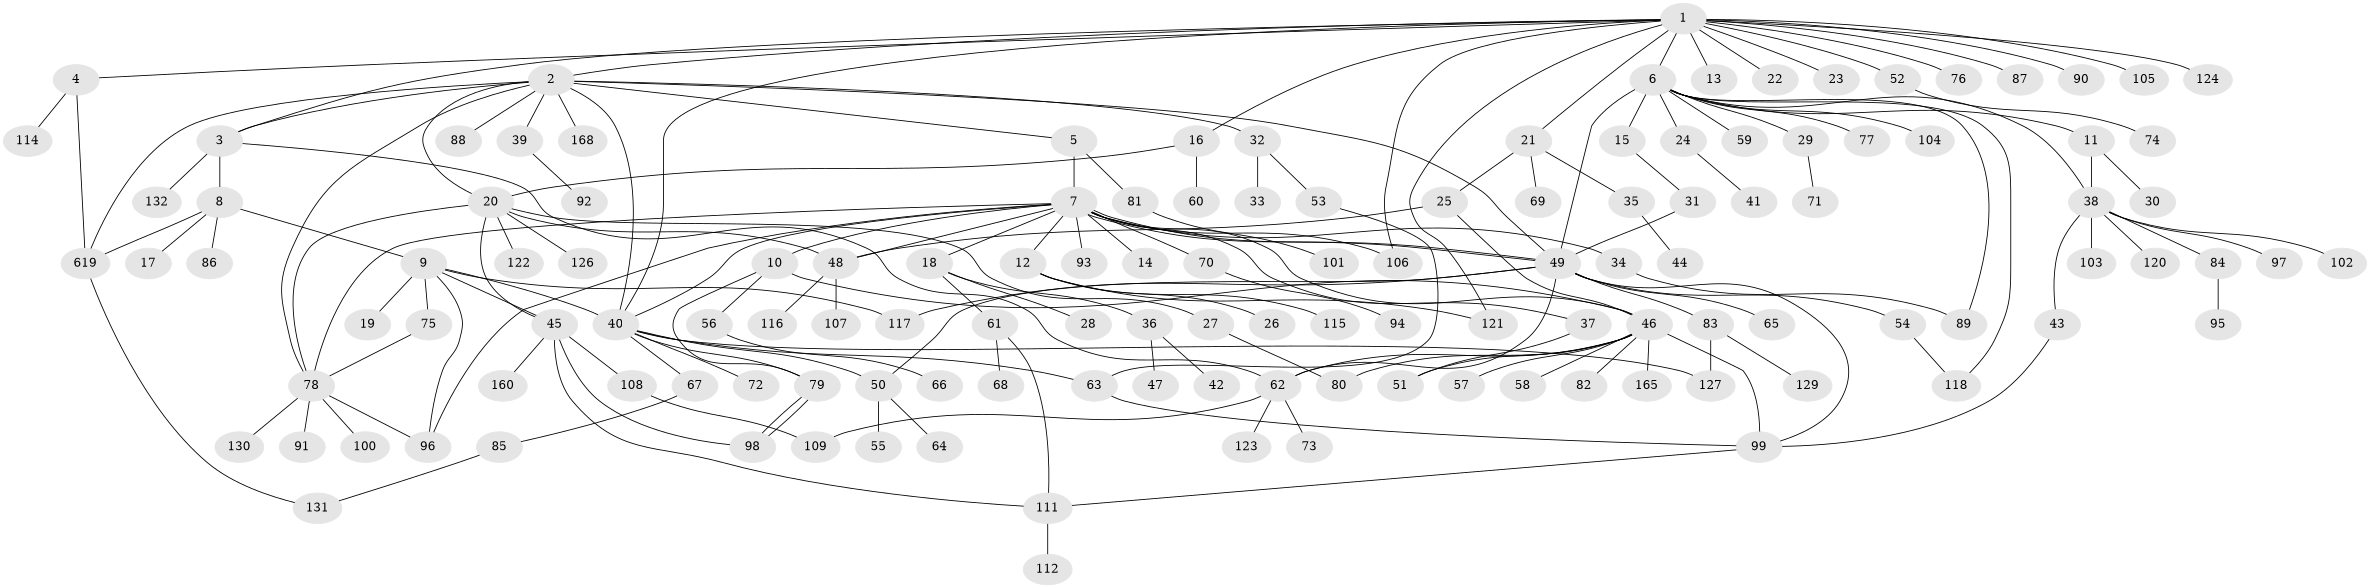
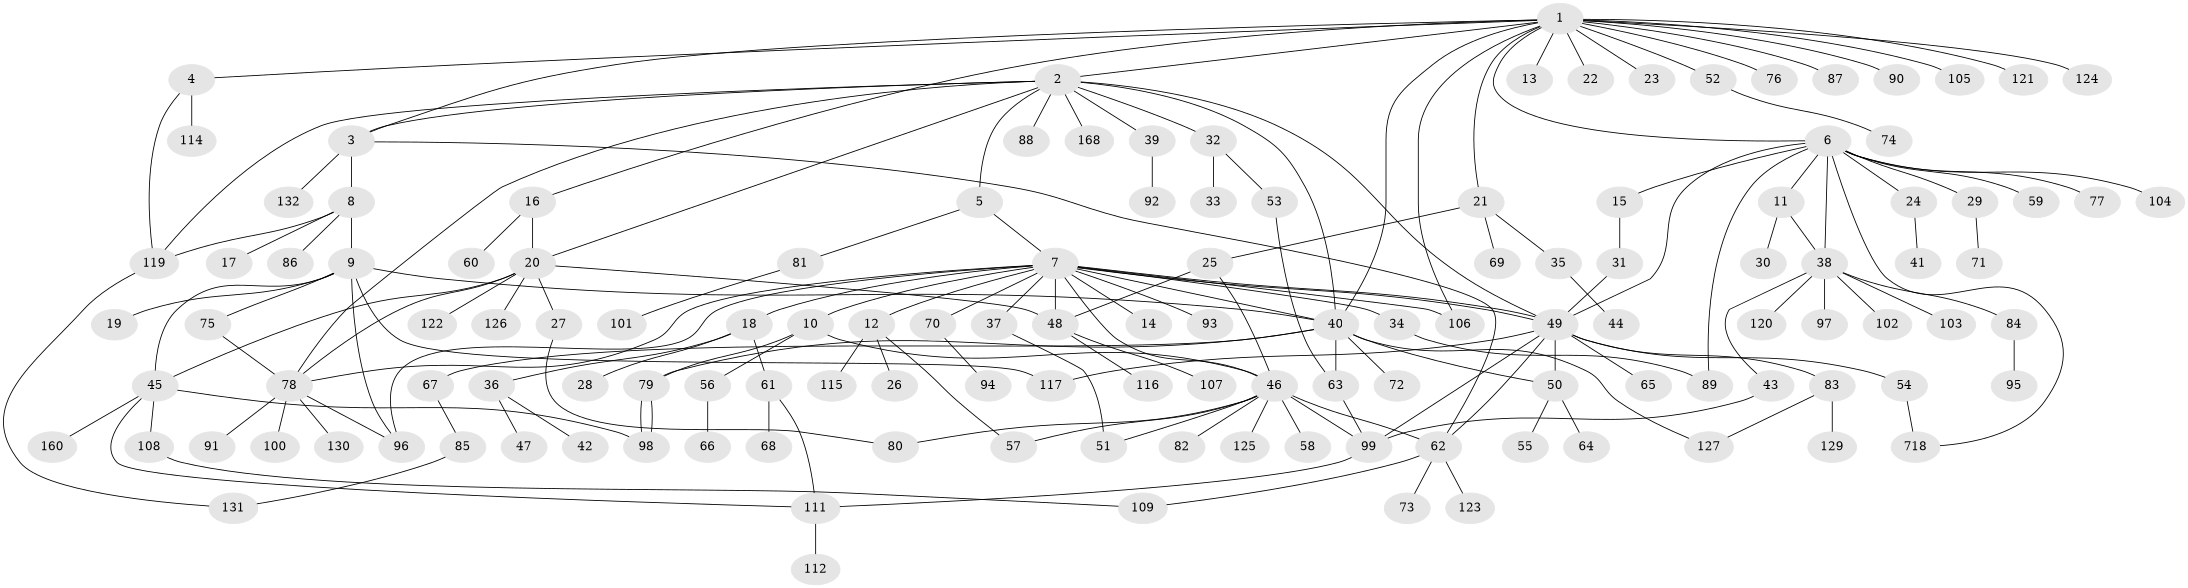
node "619": label "619" -> "119"
edge "12" -- "121": now "12" -- "57"
node "165": label "165" -> "125"
node "118": label "118" -> "718"
